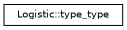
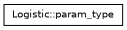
node "Logistic::type_type": label "Logistic::type_type" -> "Logistic::param_type"
